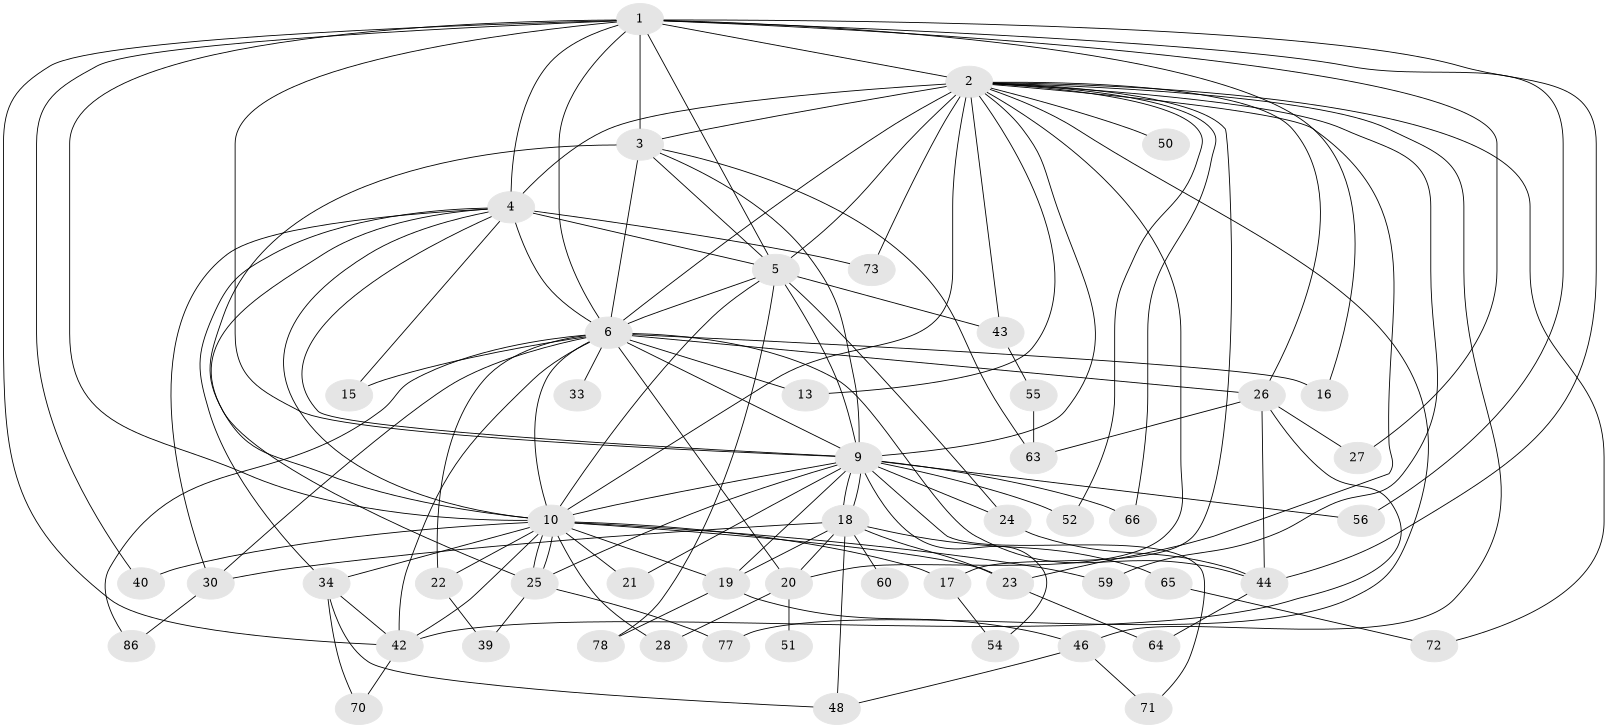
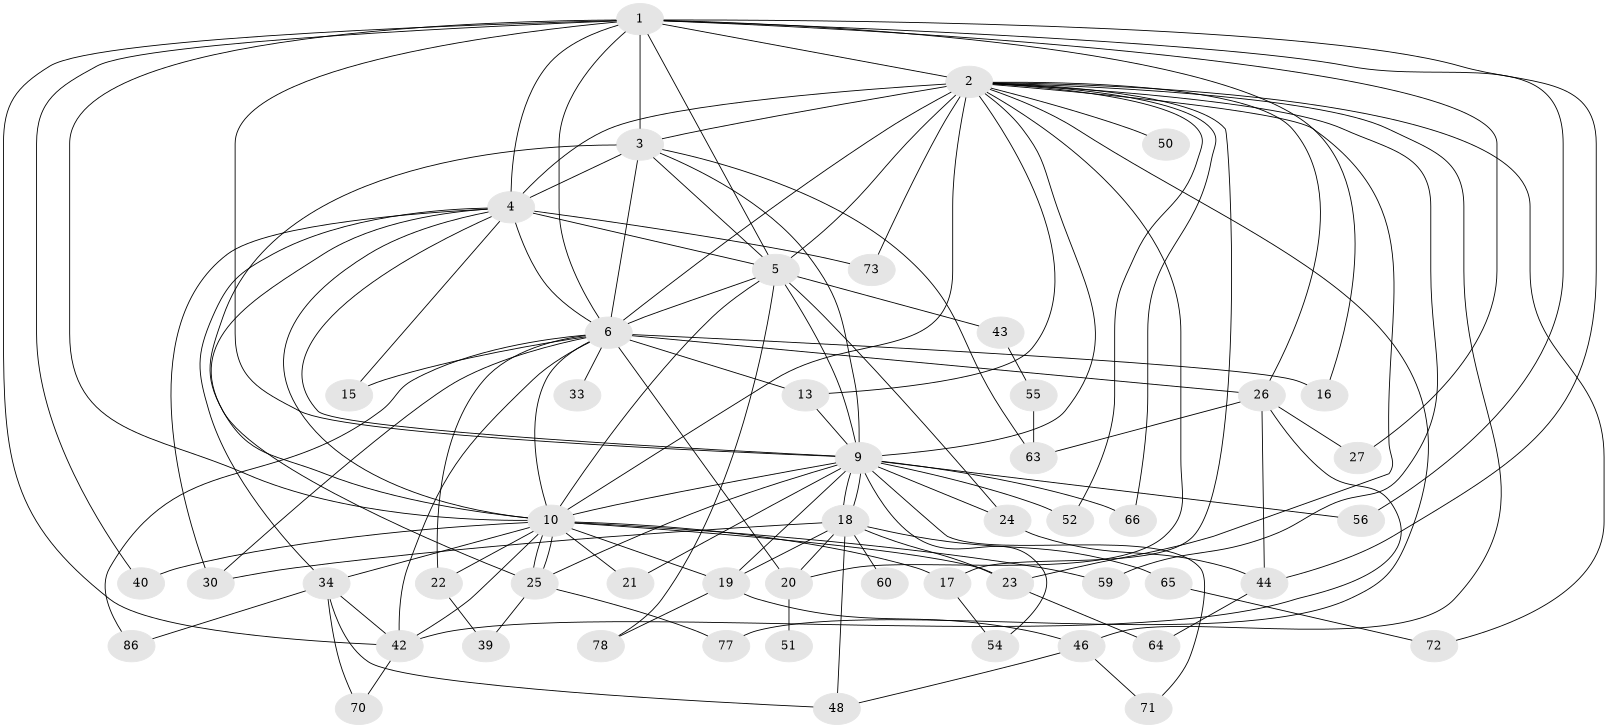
edge "3" -- "4": added
edge "2" -- "43": removed
edge "6" -- "9": now "13" -- "9"
edge "6" -- "44": removed
edge "30" -- "86": now "34" -- "86"
node "28": removed
